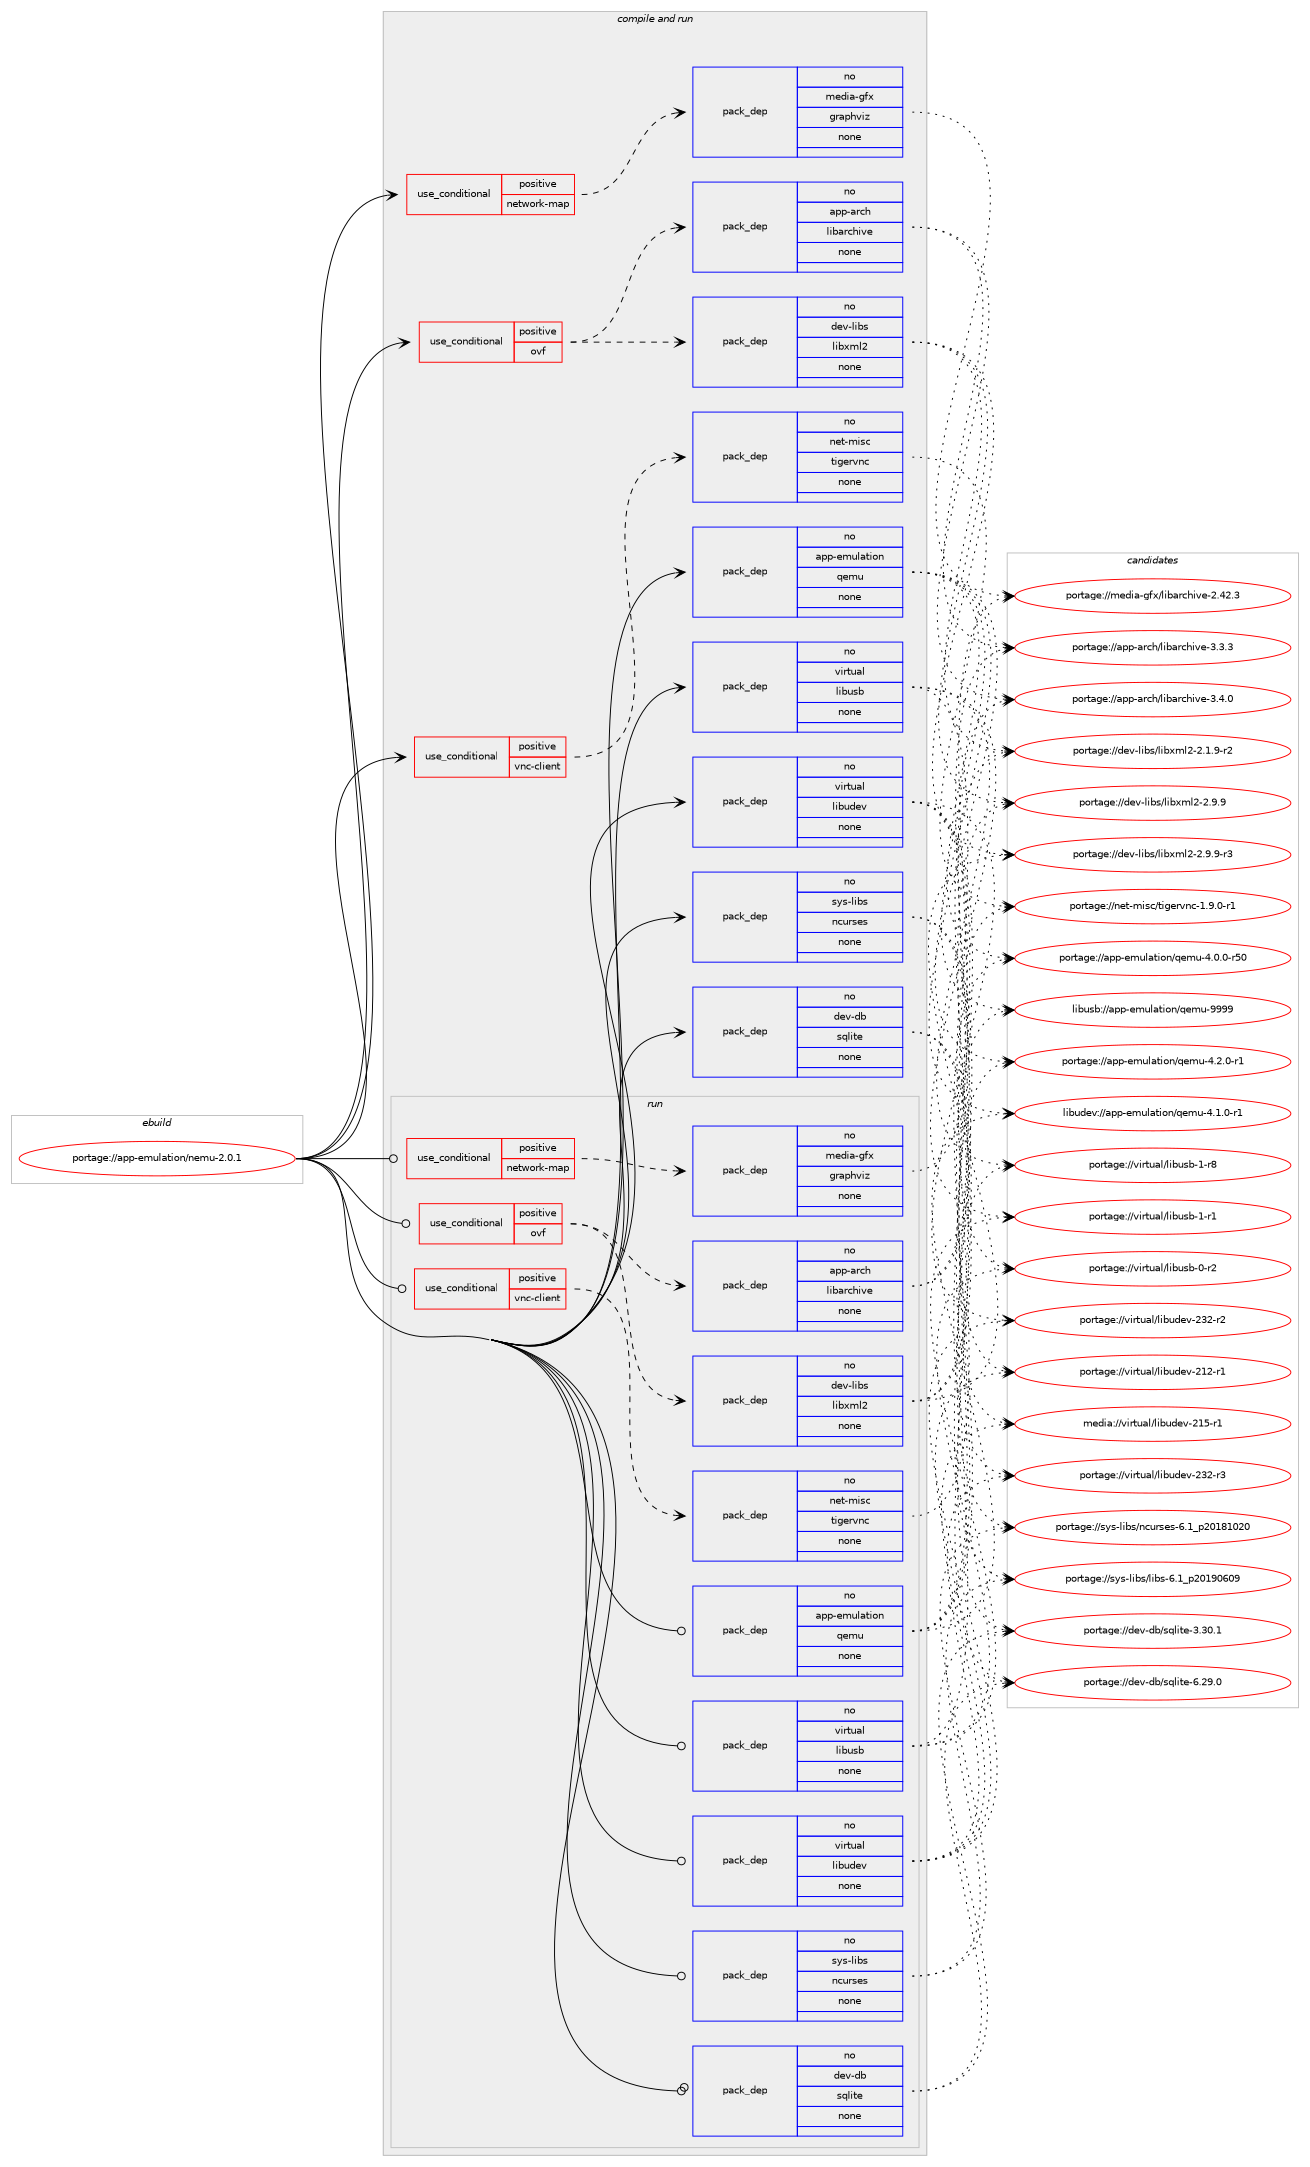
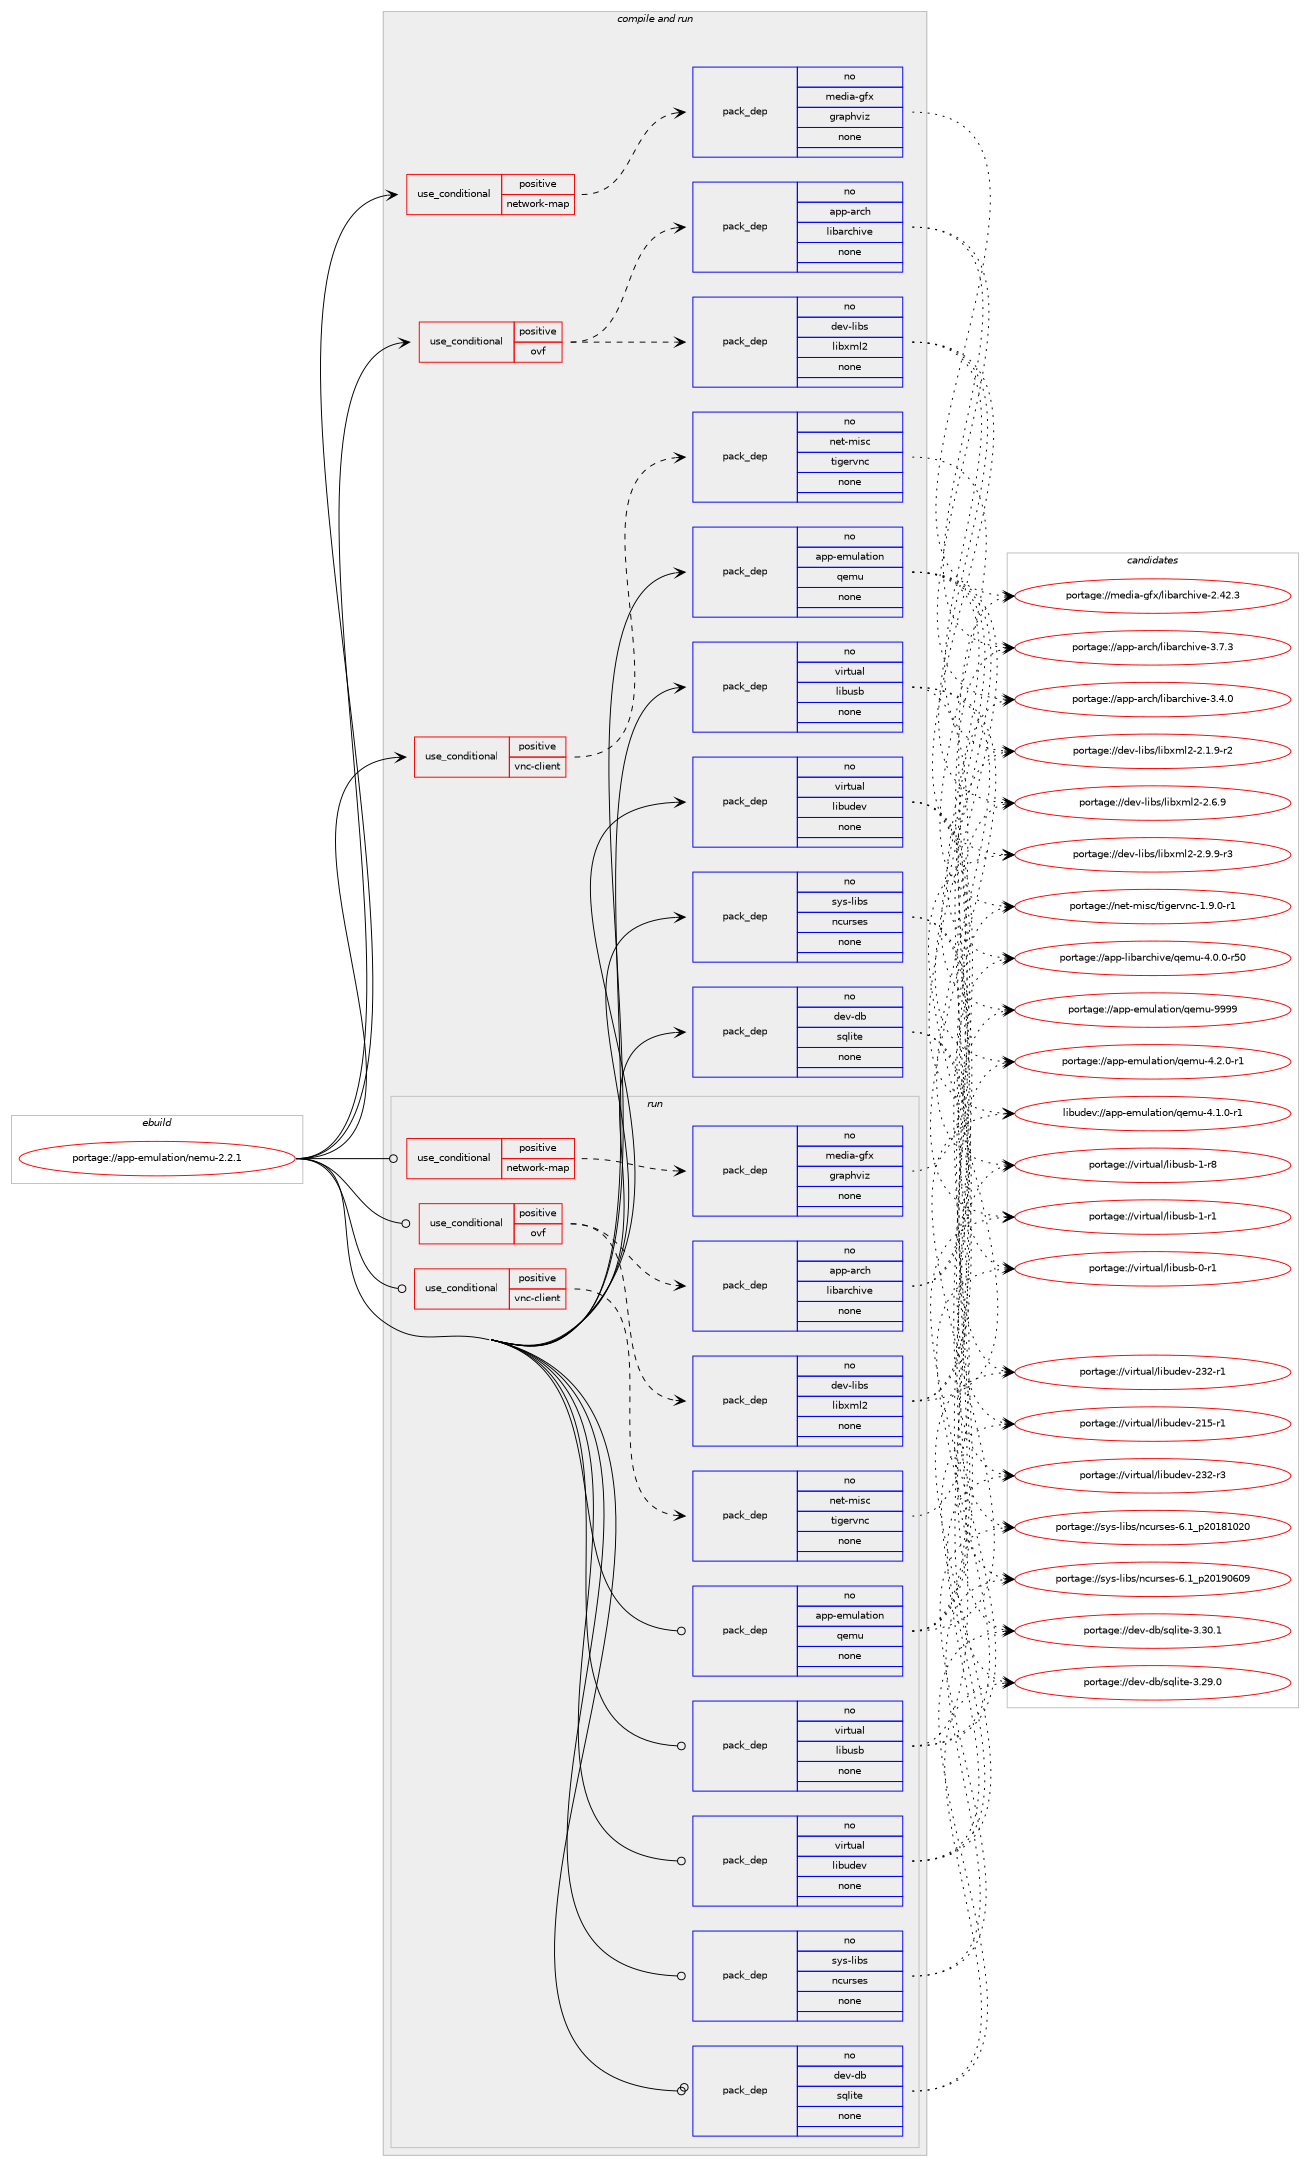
node "portage://app-arch/libarchive-3.3.3": label "portage://app-arch/libarchive-3.3.3" -> "portage://app-arch/libarchive-3.7.3"
node "portage://dev-libs/libxml2-2.9.9": label "portage://dev-libs/libxml2-2.9.9" -> "portage://dev-libs/libxml2-2.6.9"
node "portage://app-emulation/qemu-4.0.0-r50": label "portage://app-emulation/qemu-4.0.0-r50" -> "portage://app-libarchive/qemu-4.0.0-r50"
node "libusb://app-emulation/qemu-9999": label "libusb://app-emulation/qemu-9999" -> "portage://app-emulation/qemu-9999"
node "portage://app-emulation/nemu-2.0.1": label "portage://app-emulation/nemu-2.0.1" -> "portage://app-emulation/nemu-2.2.1"
node "portage://virtual/libusb-0-r2": label "portage://virtual/libusb-0-r2" -> "portage://virtual/libusb-0-r1"
node "portage://virtual/libudev-232-r2": removed
node "portage://virtual/libudev-212-r1": label "portage://virtual/libudev-212-r1" -> "portage://virtual/libudev-232-r1"
node "media://virtual/libudev-215-r1": label "media://virtual/libudev-215-r1" -> "portage://virtual/libudev-215-r1"
node "portage://sys-libs/libs-6.1_p20190609": label "portage://sys-libs/libs-6.1_p20190609" -> "portage://sys-libs/ncurses-6.1_p20190609"
node "portage://dev-db/sqlite-6.29.0": label "portage://dev-db/sqlite-6.29.0" -> "portage://dev-db/sqlite-3.29.0"
